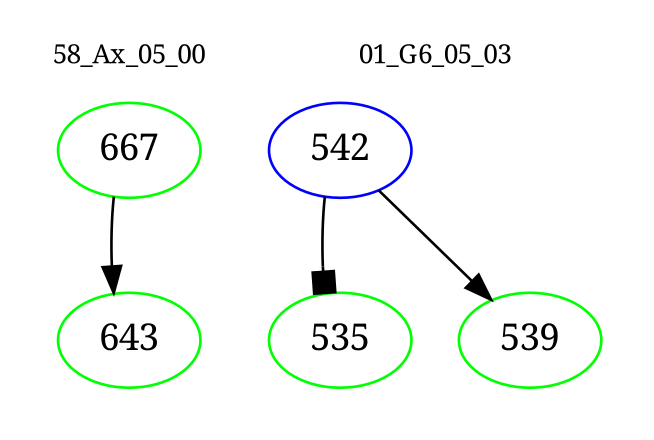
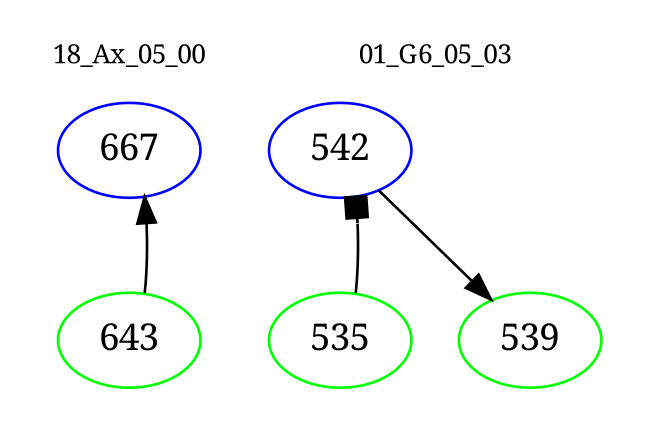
cluster "58_Ax_05_00": label "58_Ax_05_00" -> "18_Ax_05_00"
node "667": color green -> blue
edge "667" -> "643": reversed
edge "542" -> "535": reversed
